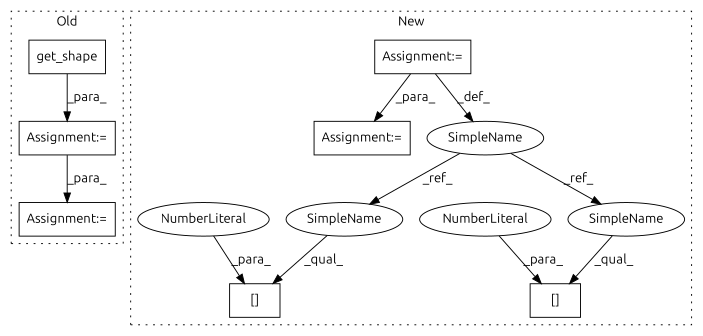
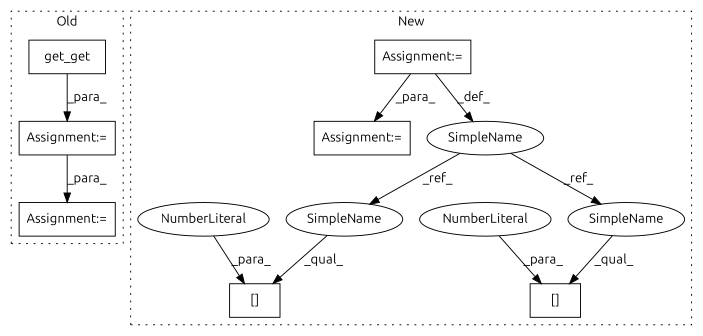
node "get_shape": label "get_shape" -> "get_get"
